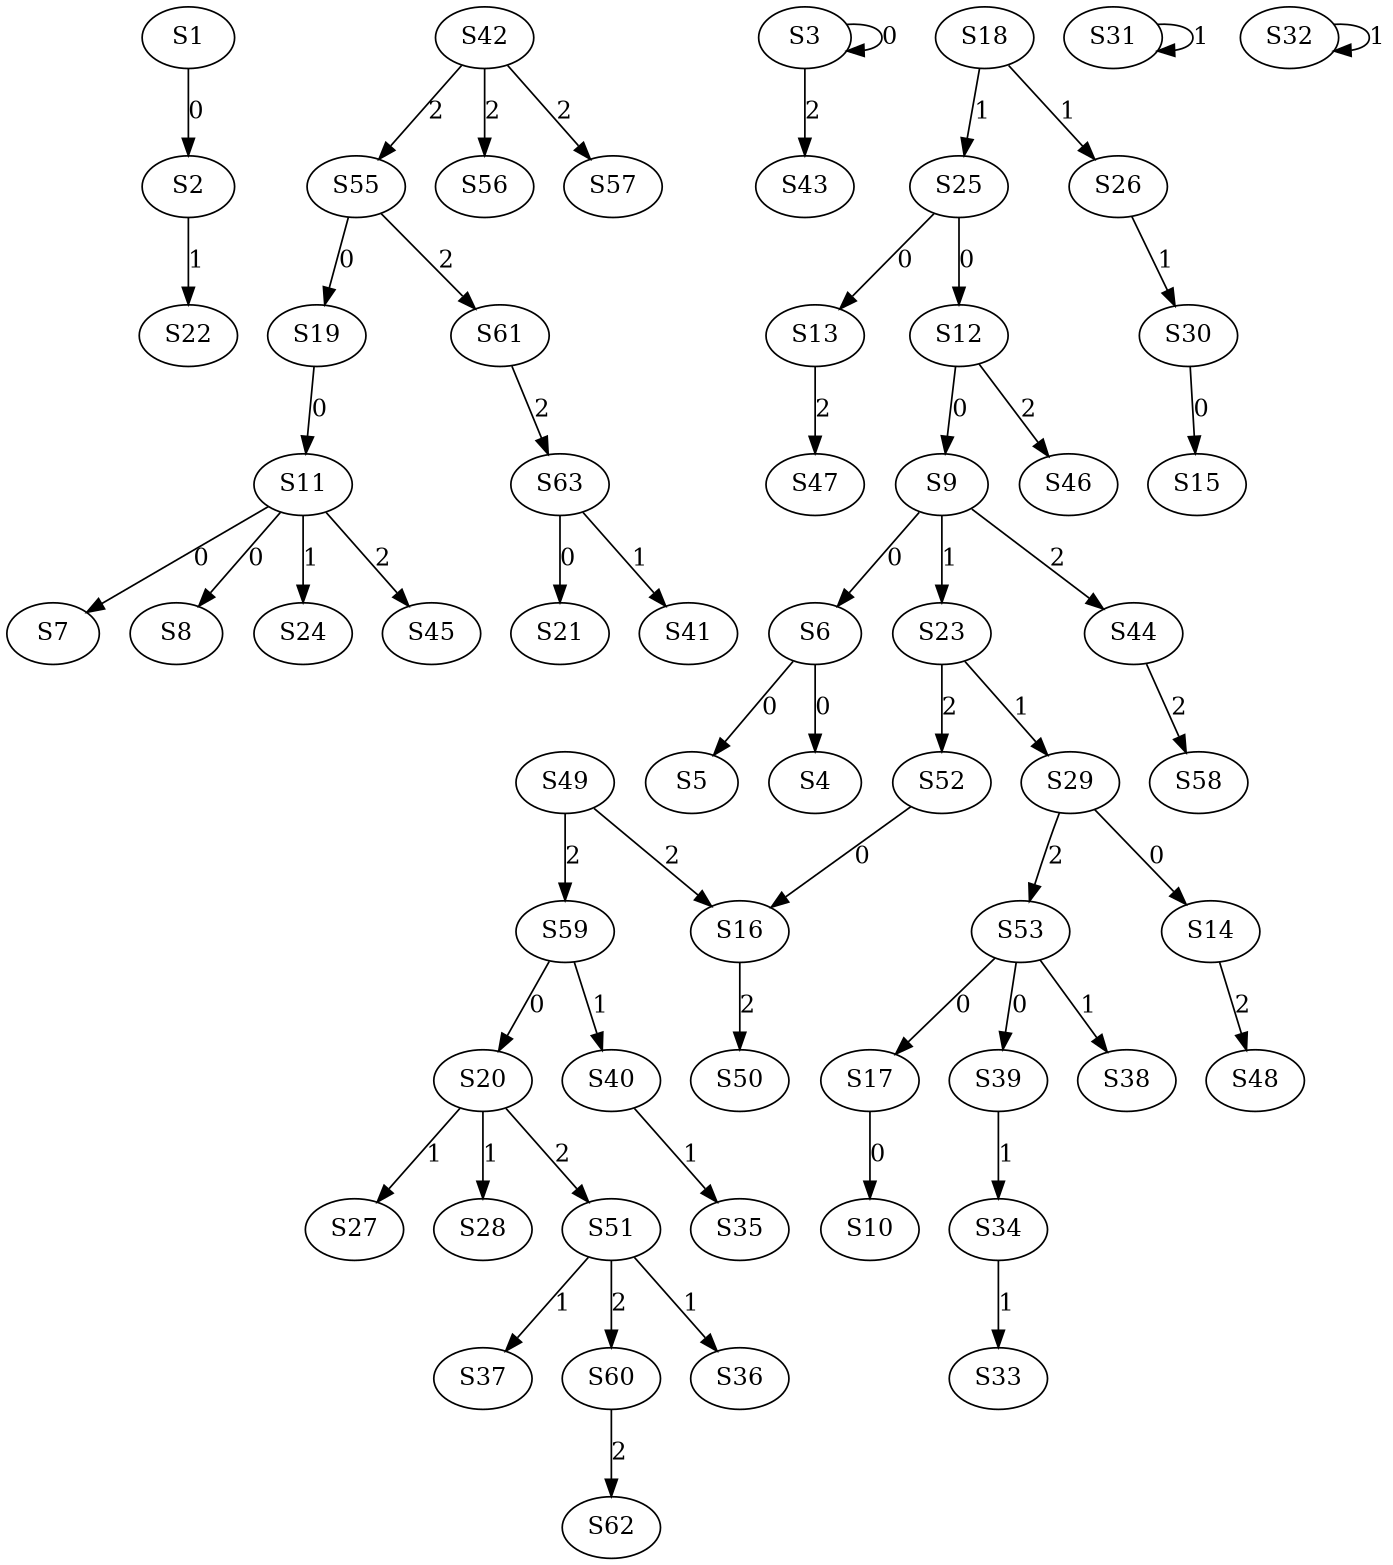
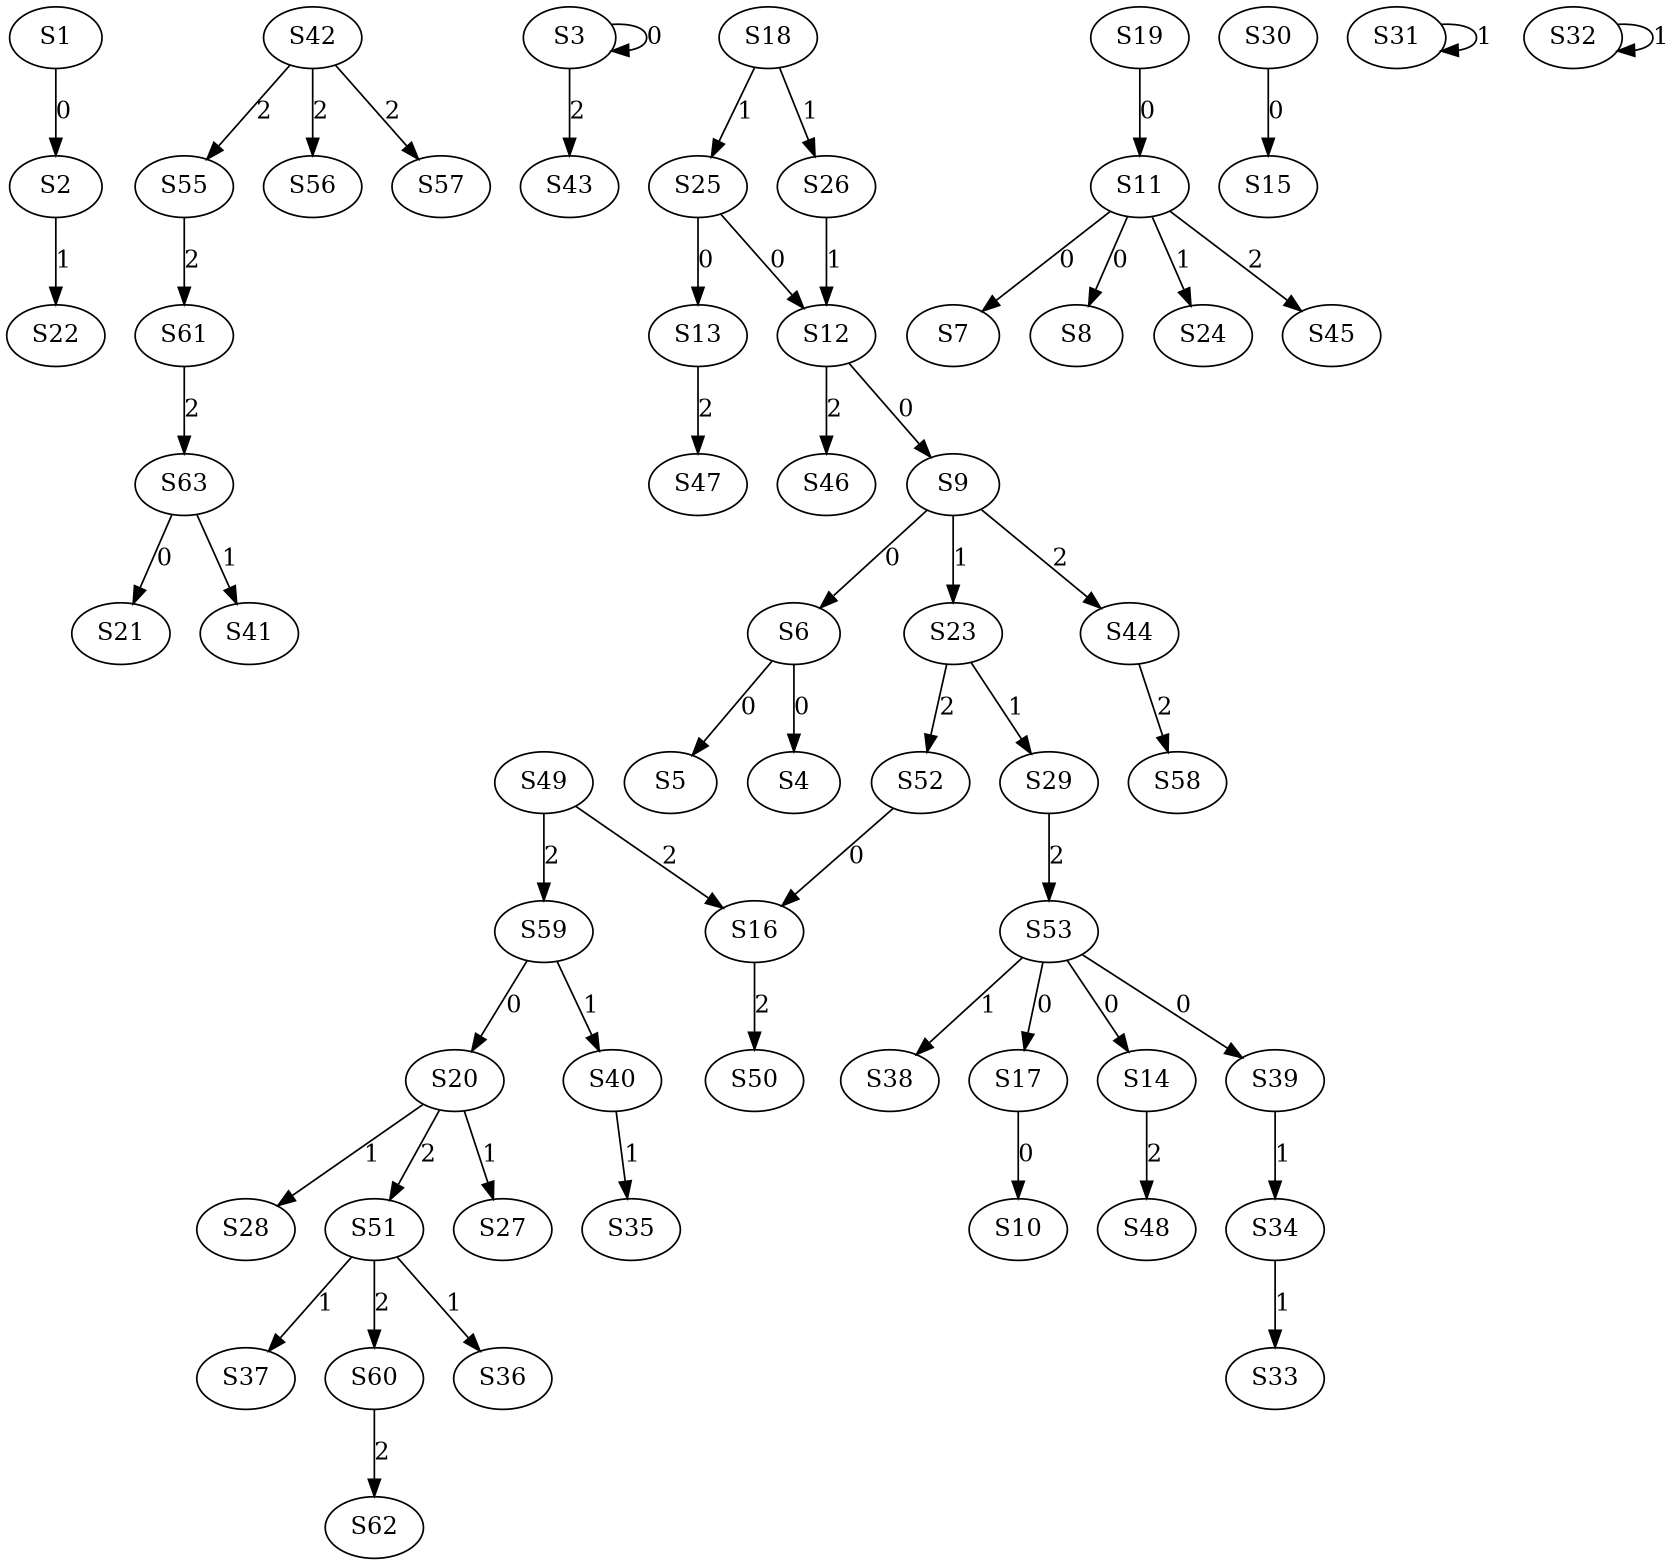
edge "S55" -> "S19": removed, label "0"
edge "S26" -> "S30": now "S26" -> "S12"
edge "S29" -> "S14": now "S53" -> "S14"
